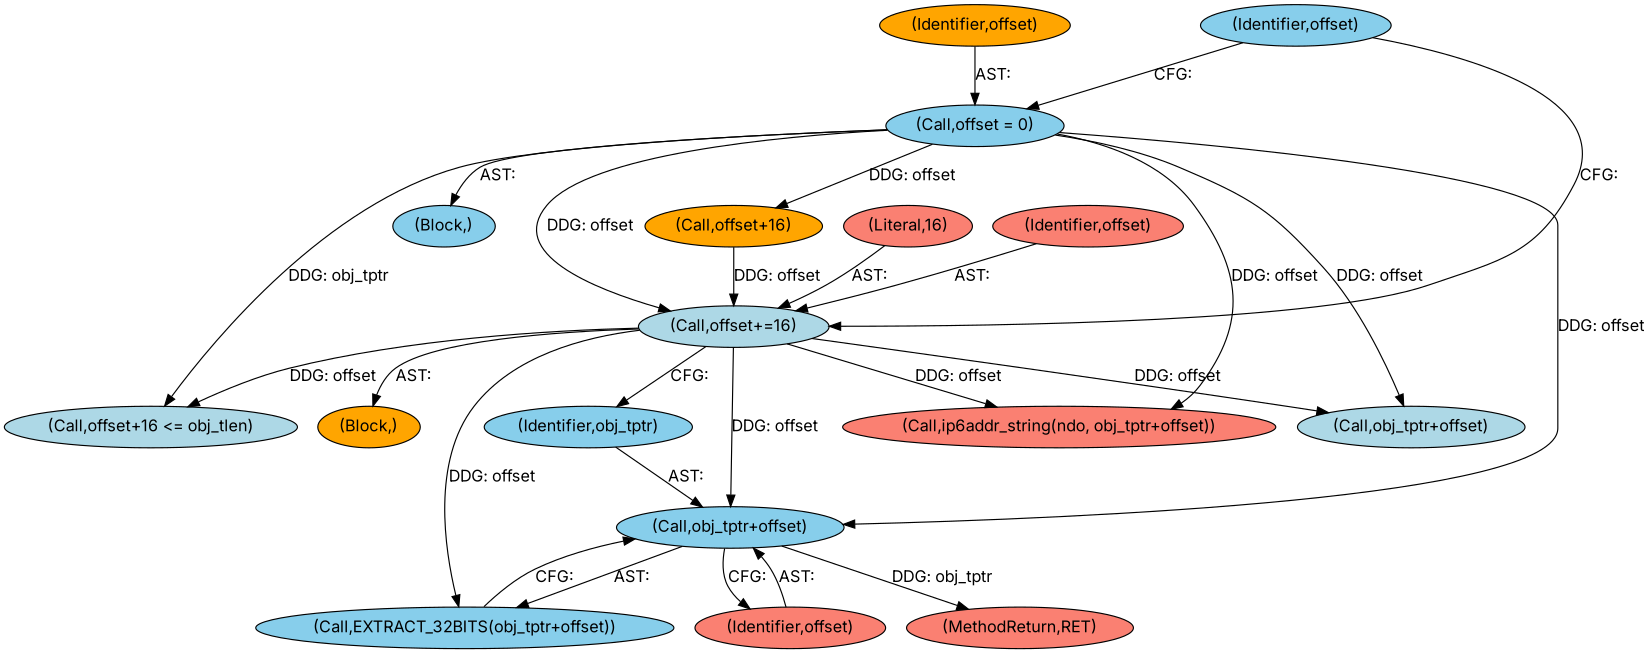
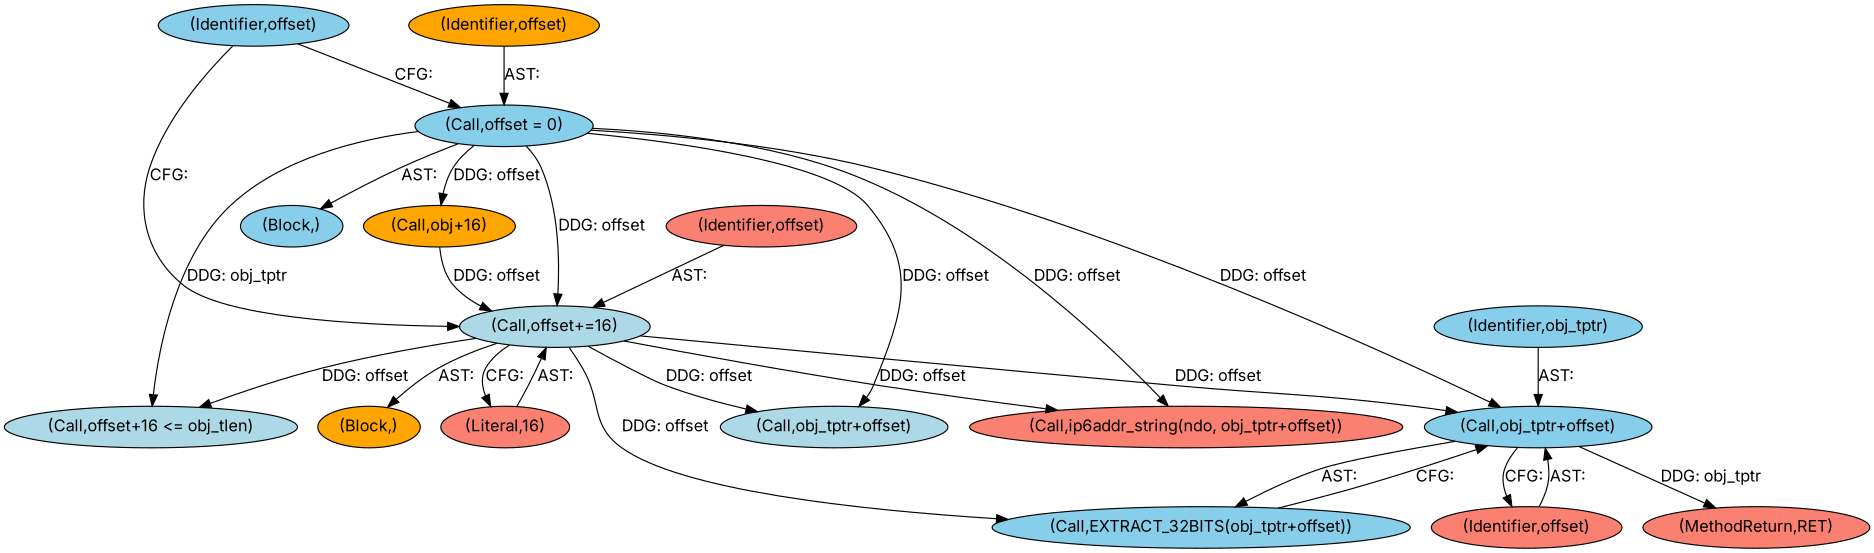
node "(Call,offset+16)": label "(Call,offset+16)" -> "(Call,obj+16)"
edge "(Call,offset+=16)" -> "(Identifier,obj_tptr)": now "(Call,offset+=16)" -> "(Literal,16)"
